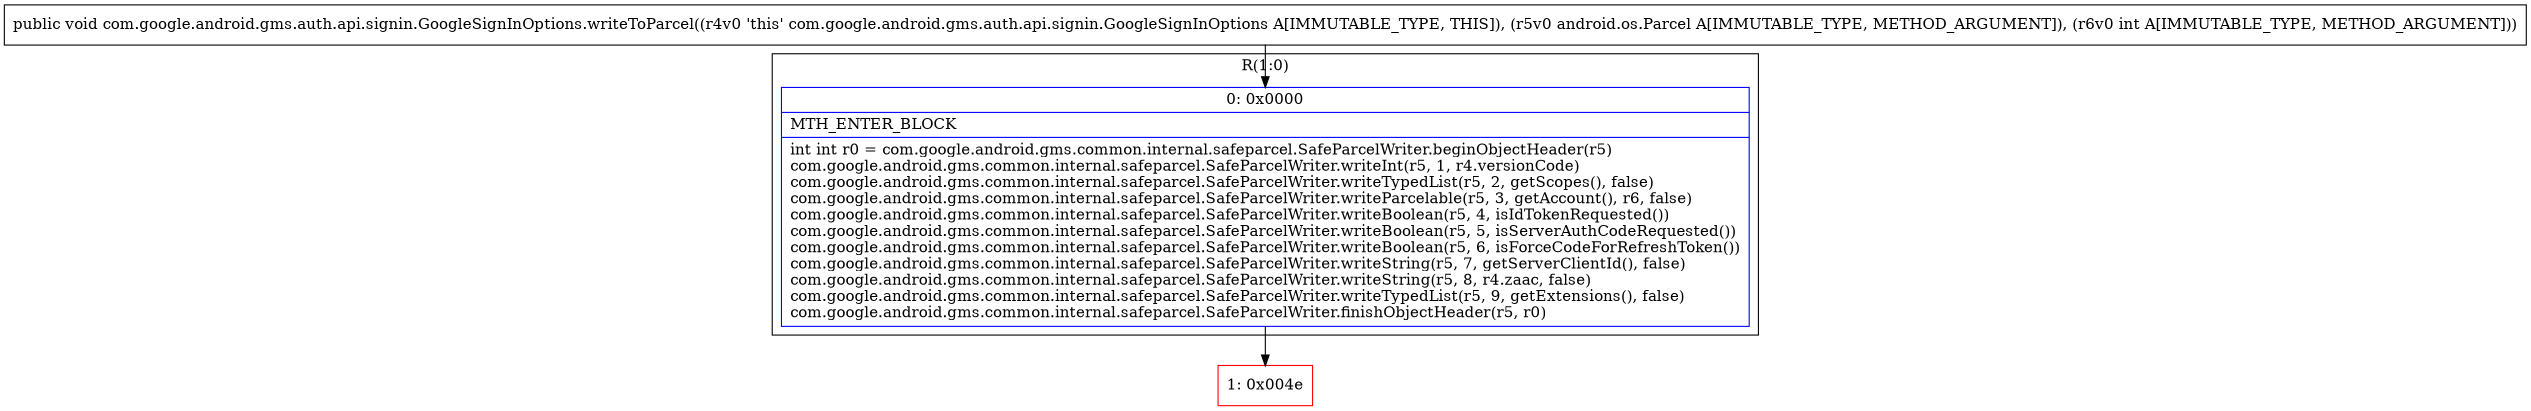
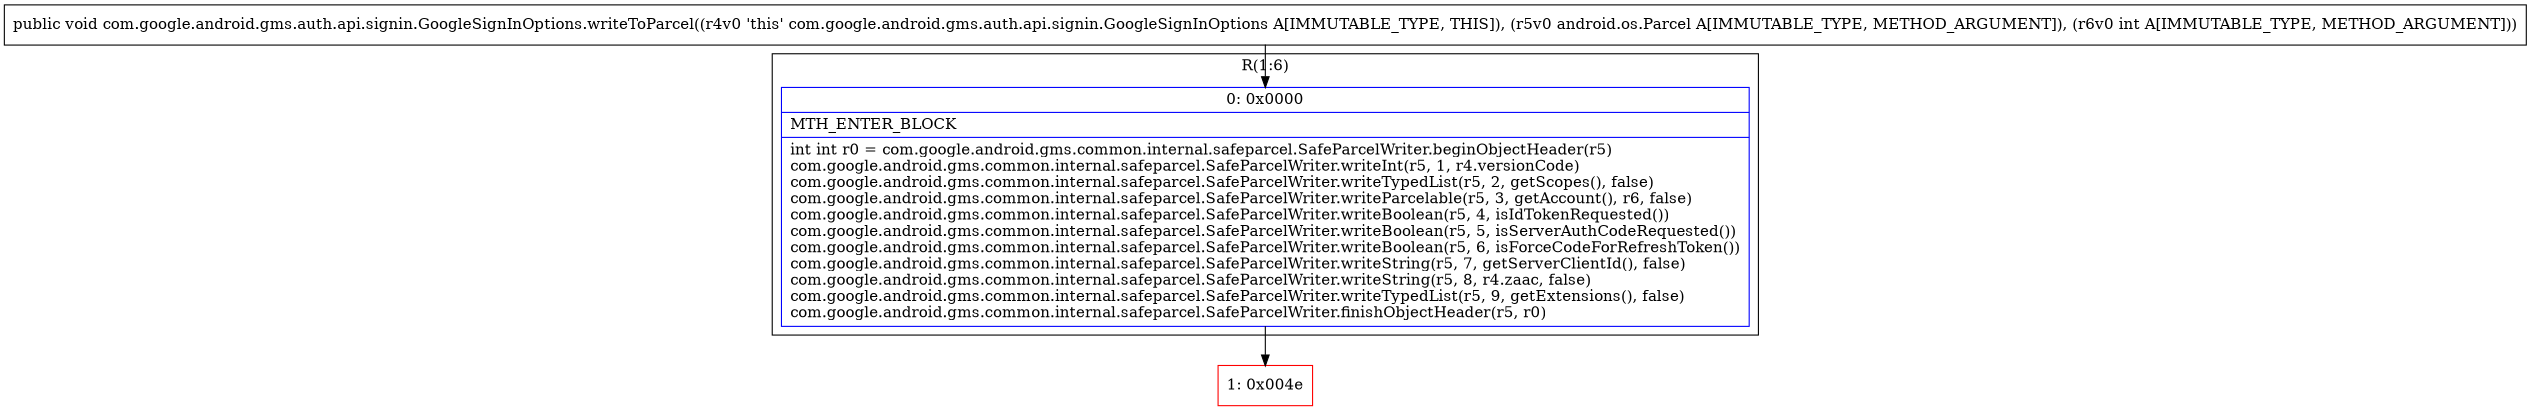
cluster "R(1:0)": label "R(1:0)" -> "R(1:6)"
